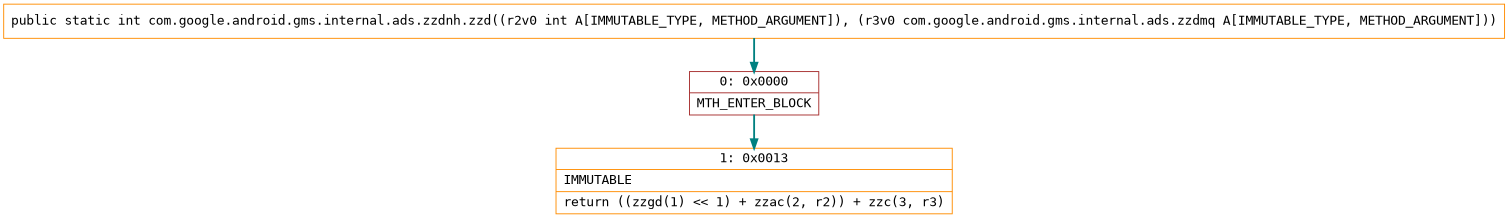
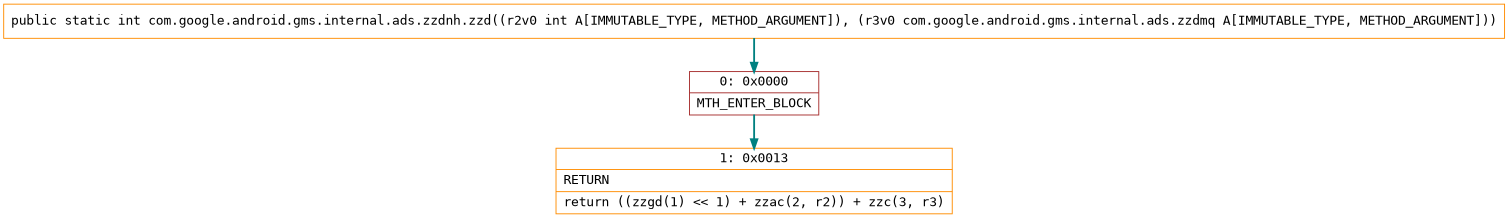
node "1: 0x0013": text "IMMUTABLE" -> "RETURN"
